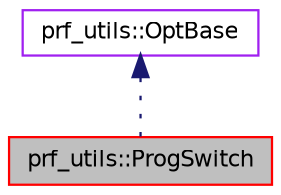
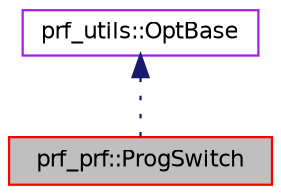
node "prf_utils::ProgSwitch": label "prf_utils::ProgSwitch" -> "prf_prf::ProgSwitch"
